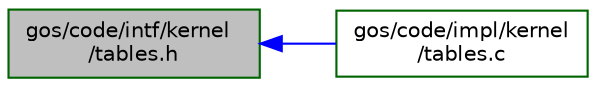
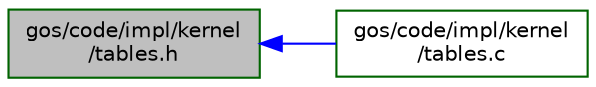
node "gos/code/intf/kernel /tables.h": label "gos/code/intf/kernel /tables.h" -> "gos/code/impl/kernel /tables.h"
